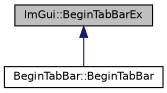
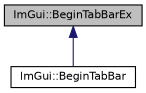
node "BeginTabBar::BeginTabBar": label "BeginTabBar::BeginTabBar" -> "ImGui::BeginTabBar"
